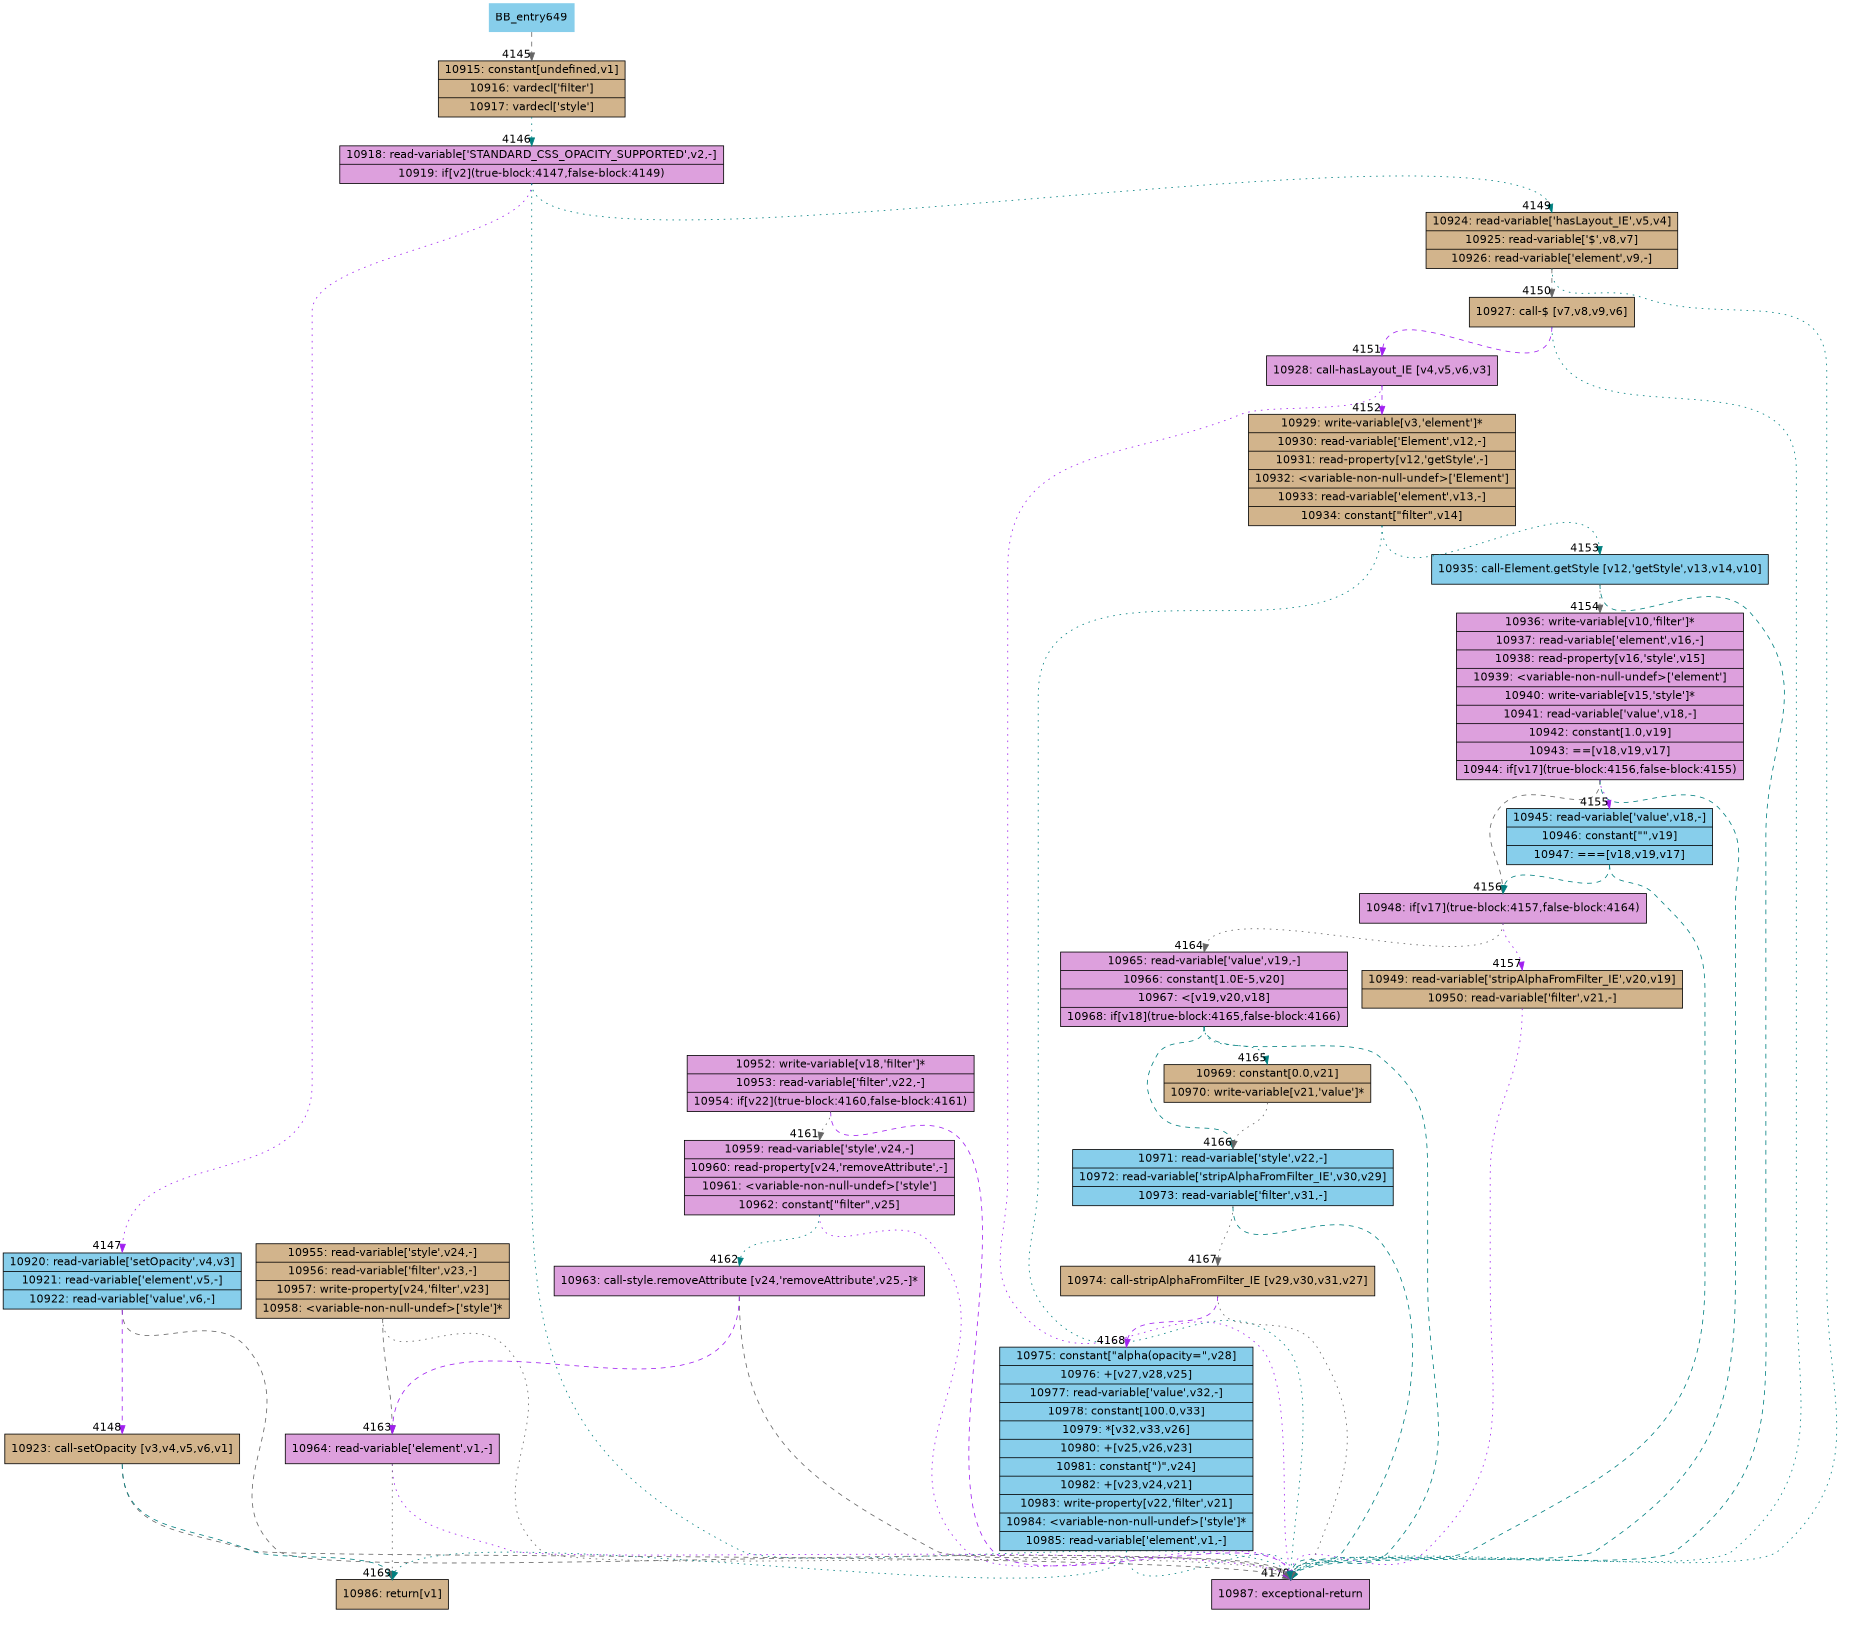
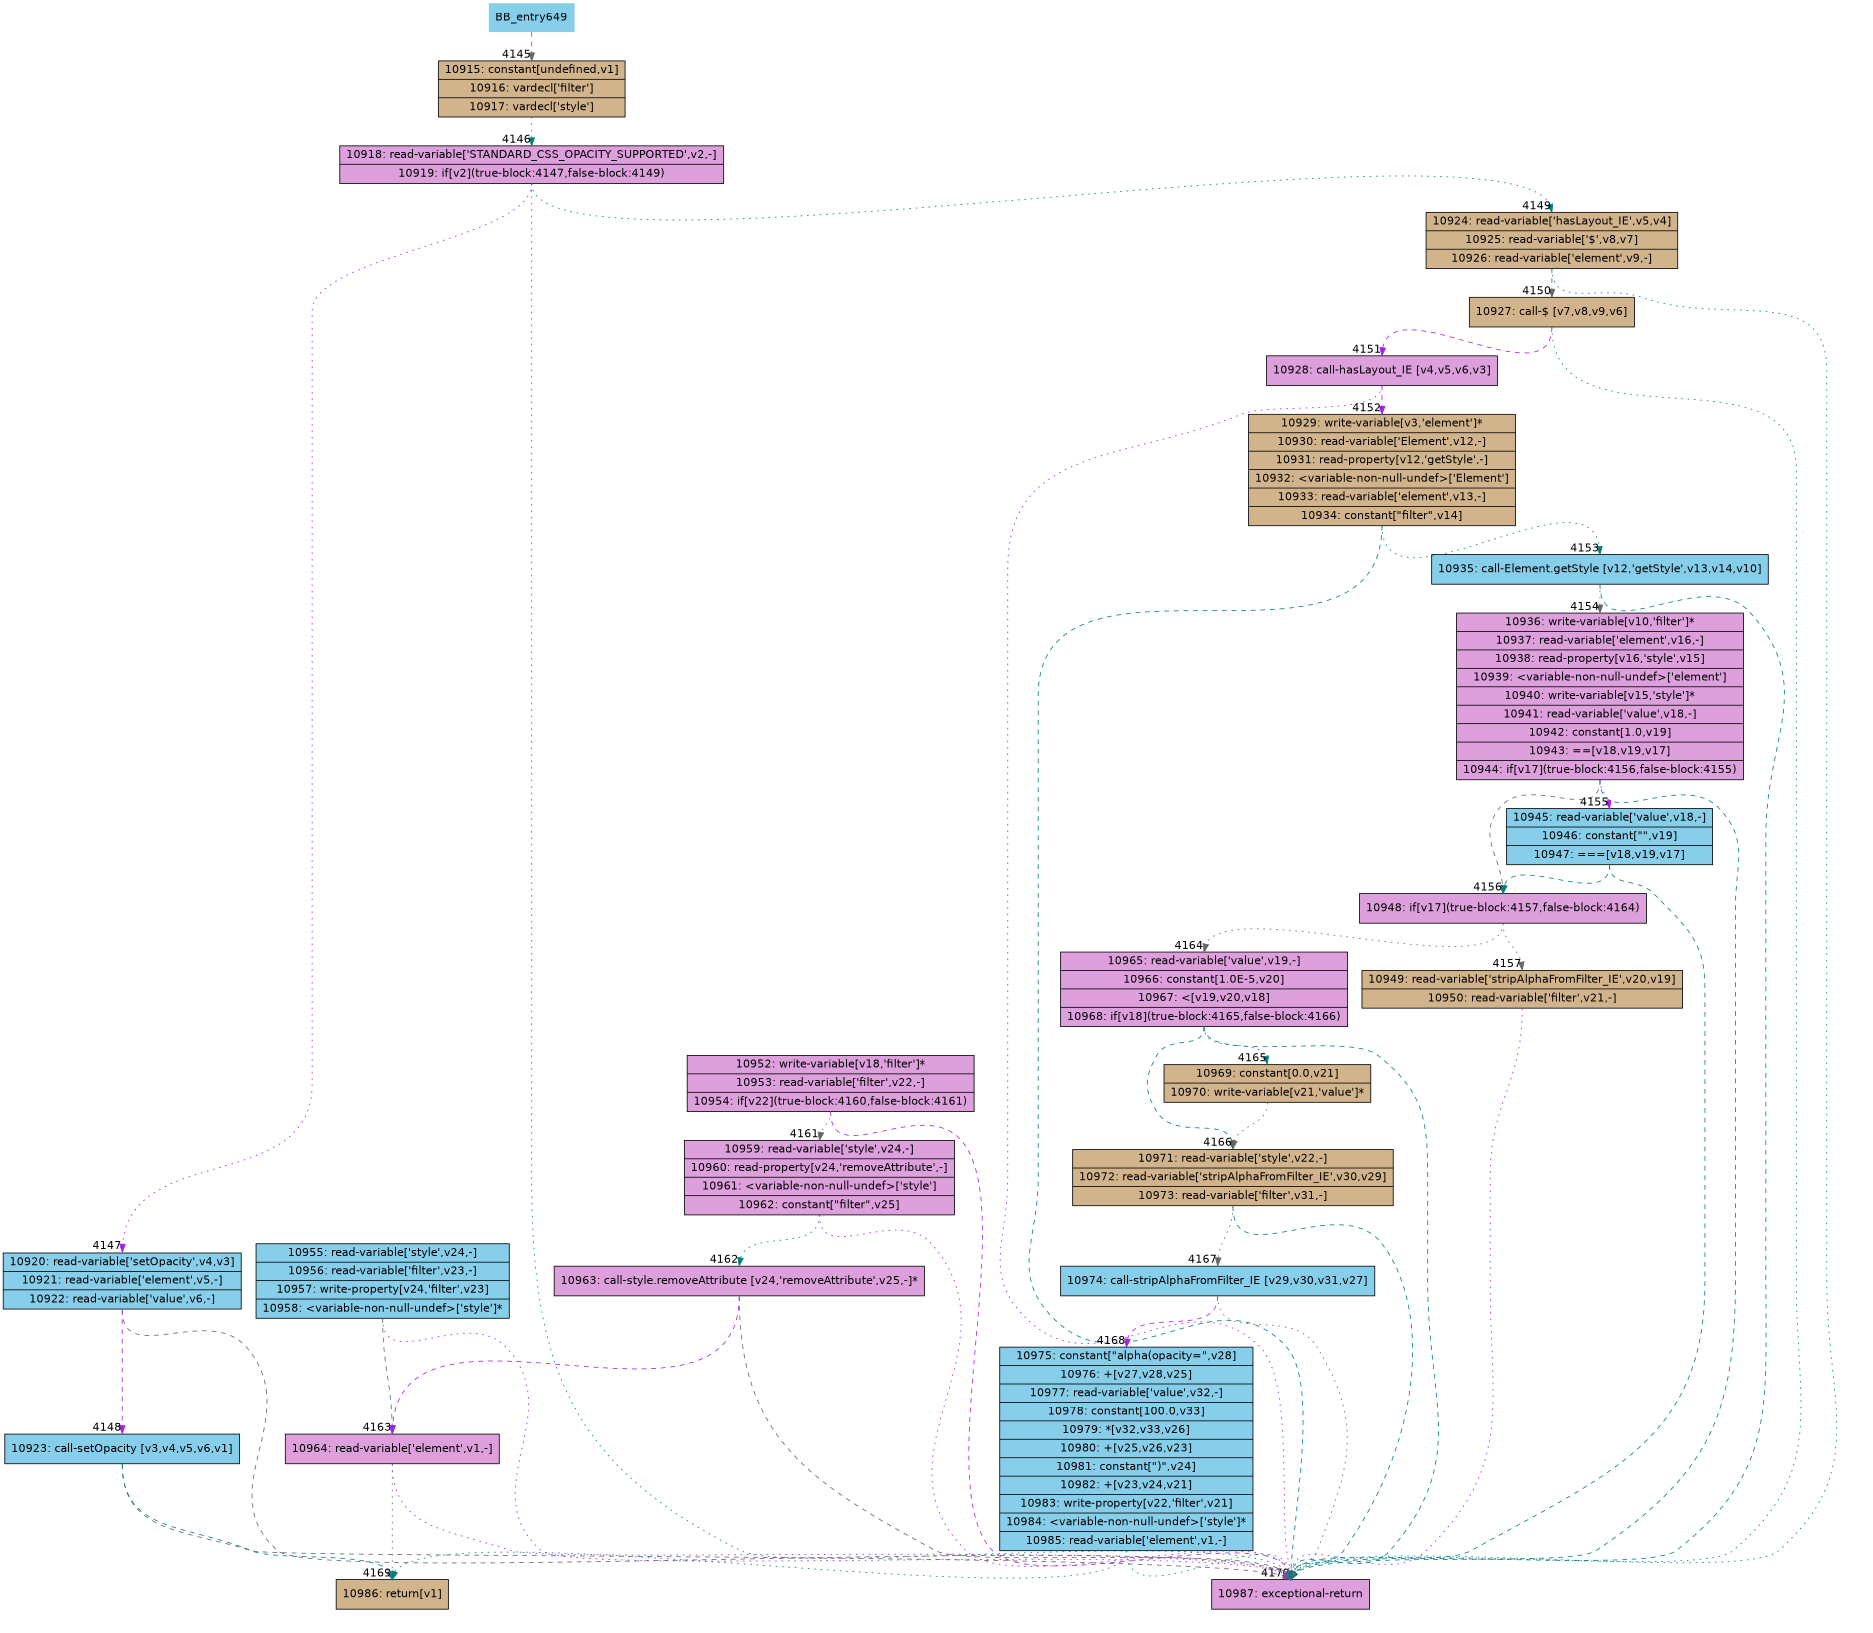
edge "10948: if[v17](true-block:4157,false-block:4164)" -> "10949: read-variable['stripAlphaFromFilter_IE',v20,v19]": color purple -> gray40
edge "10929: write-variable[v3,'element']*" -> "10987: exceptional-return": style dotted -> dashed
node "10971: read-variable['style',v22,-]": fillcolor skyblue -> tan
node "10955: read-variable['style',v24,-]": fillcolor tan -> skyblue
node "10974: call-stripAlphaFromFilter_IE [v29,v30,v31,v27]": fillcolor tan -> skyblue
node "10923: call-setOpacity [v3,v4,v5,v6,v1]": fillcolor tan -> skyblue
edge "10955: read-variable['style',v24,-]" -> "10987: exceptional-return": color gray40 -> purple
